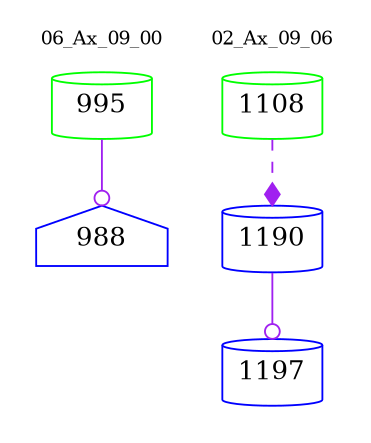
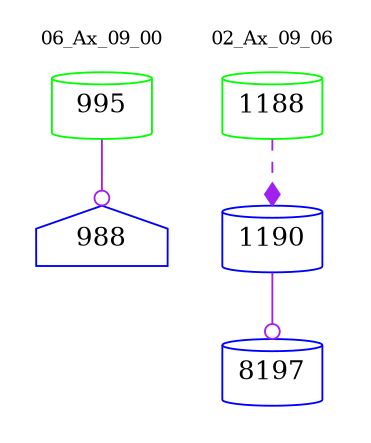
node "1108": label "1108" -> "1188"
node "1197": label "1197" -> "8197"
